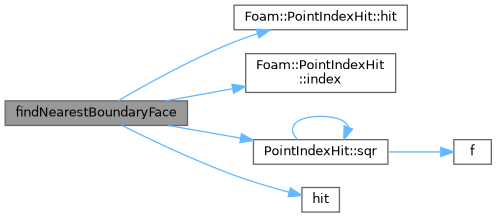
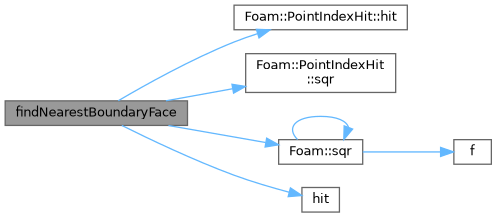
node "Foam::PointIndexHit ::index": label "Foam::PointIndexHit ::index" -> "Foam::PointIndexHit ::sqr"
node "PointIndexHit::sqr": label "PointIndexHit::sqr" -> "Foam::sqr"
